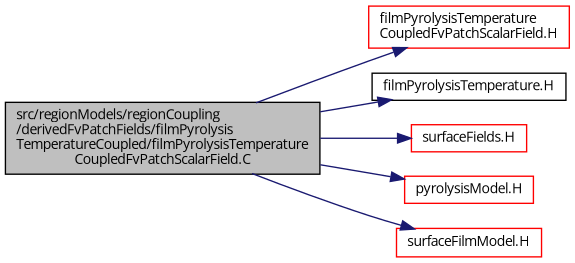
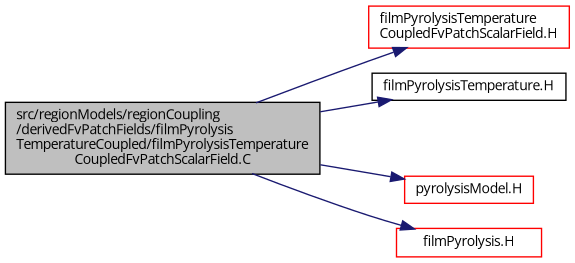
node "surfaceFields.H": removed
node "surfaceFilmModel.H": label "surfaceFilmModel.H" -> "filmPyrolysis.H"
